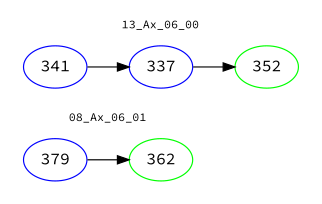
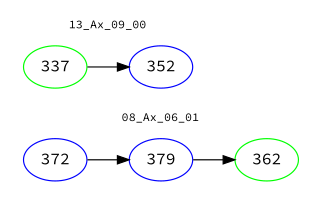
cluster "13_Ax_06_00": label "13_Ax_06_00" -> "13_Ax_09_00"
node "341": removed
node "337": color blue -> green
node "352": color green -> blue
node "372": added
